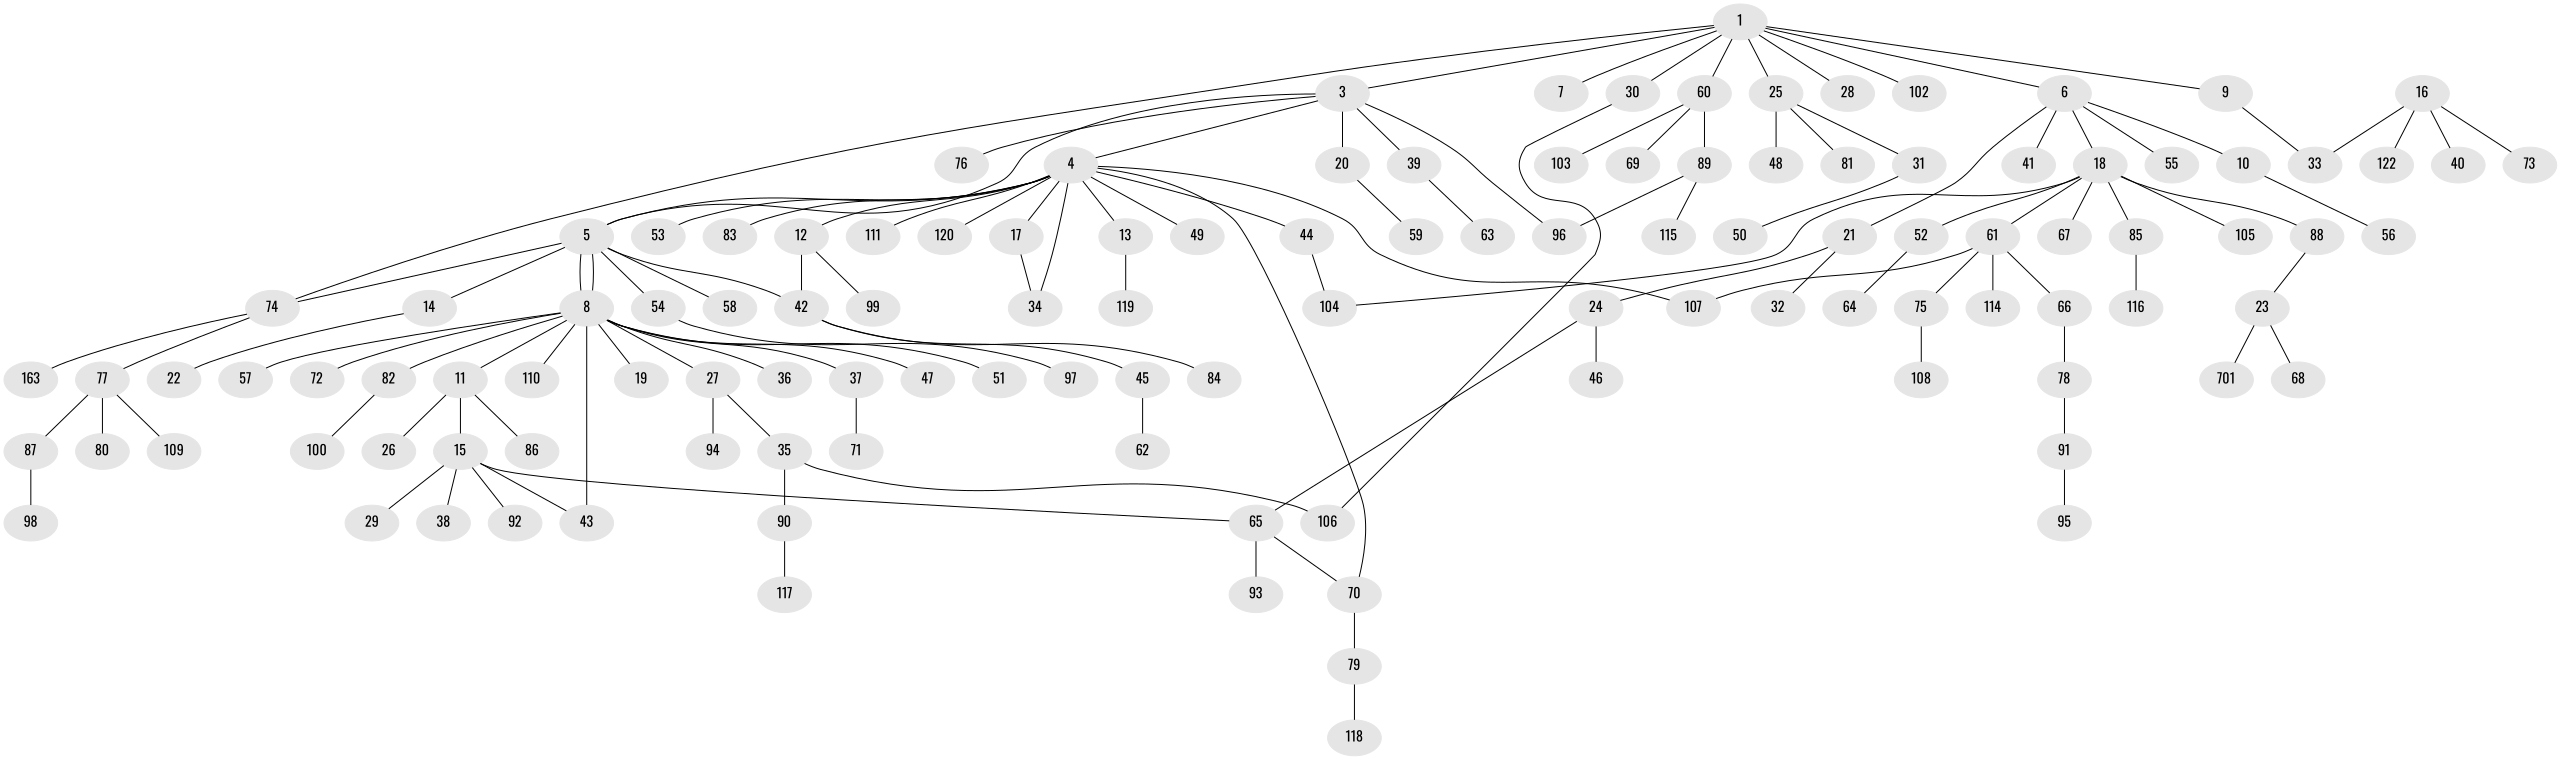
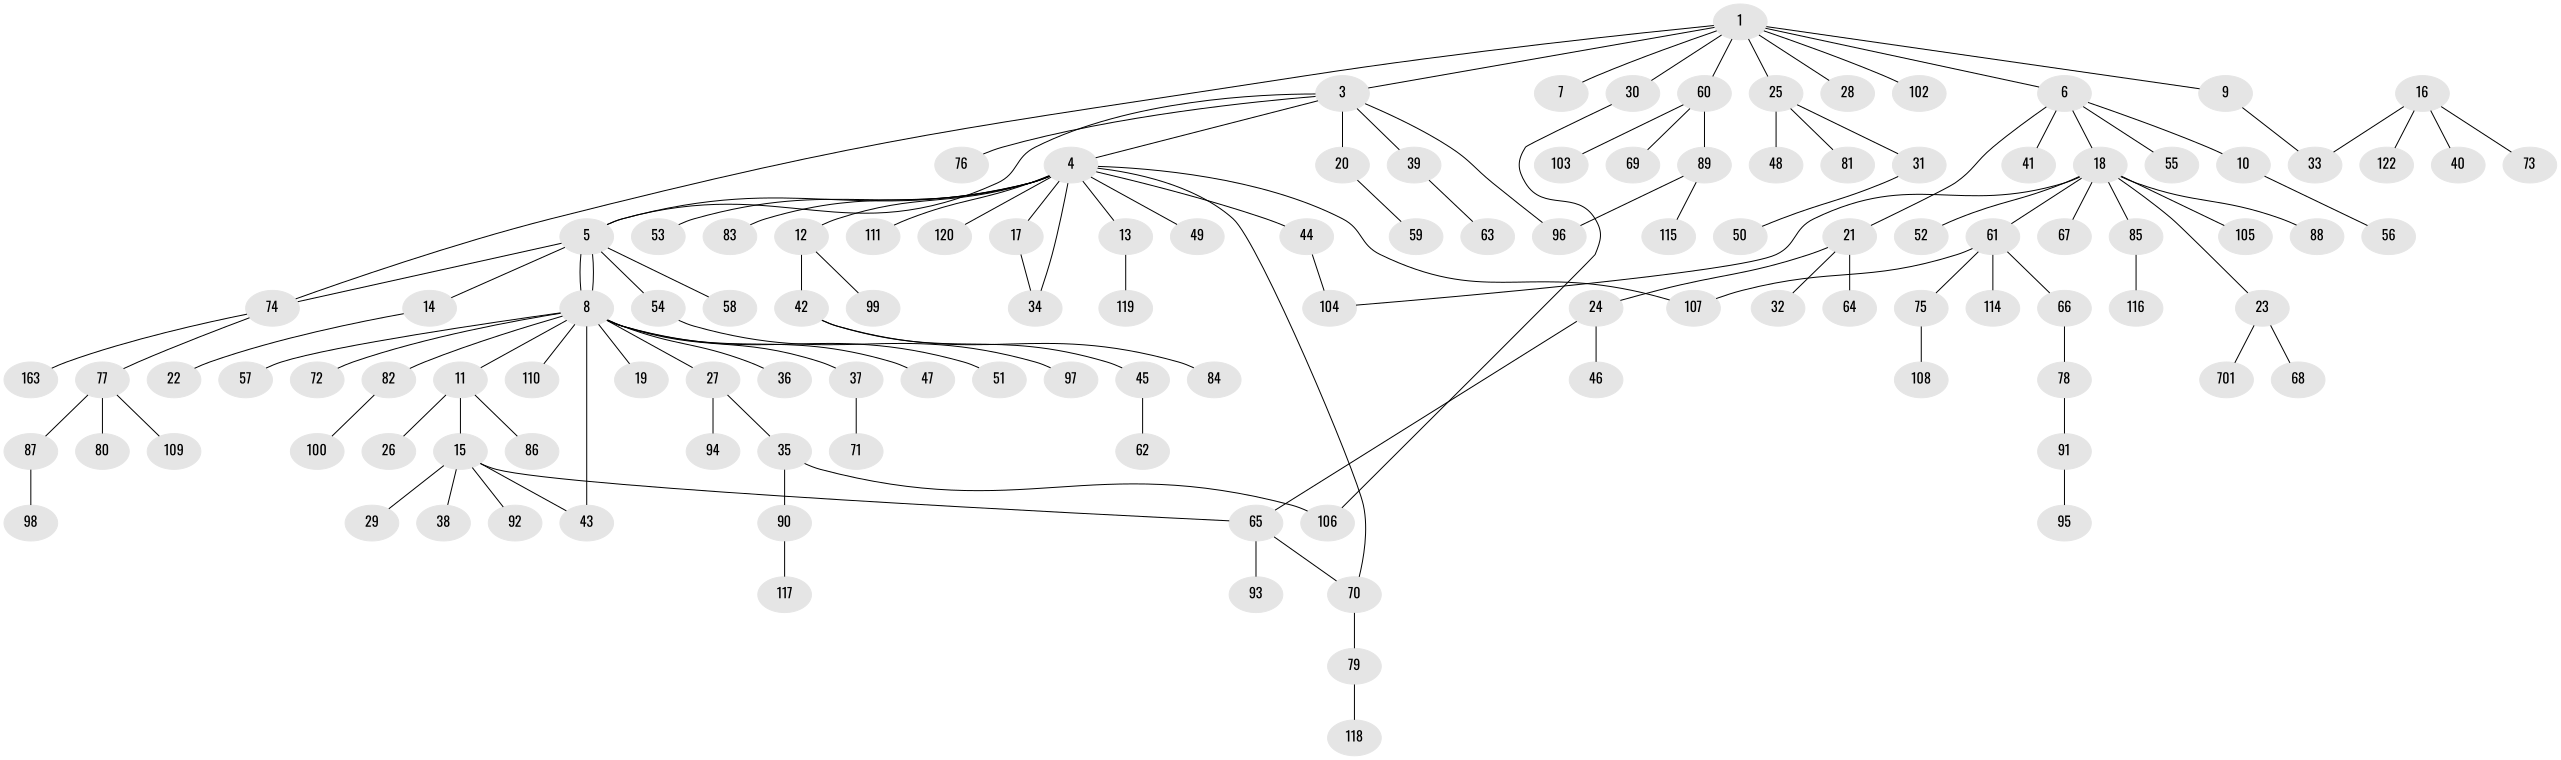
edge "5" -- "42": removed
edge "88" -- "23": now "18" -- "23"
edge "52" -- "64": now "21" -- "64"
